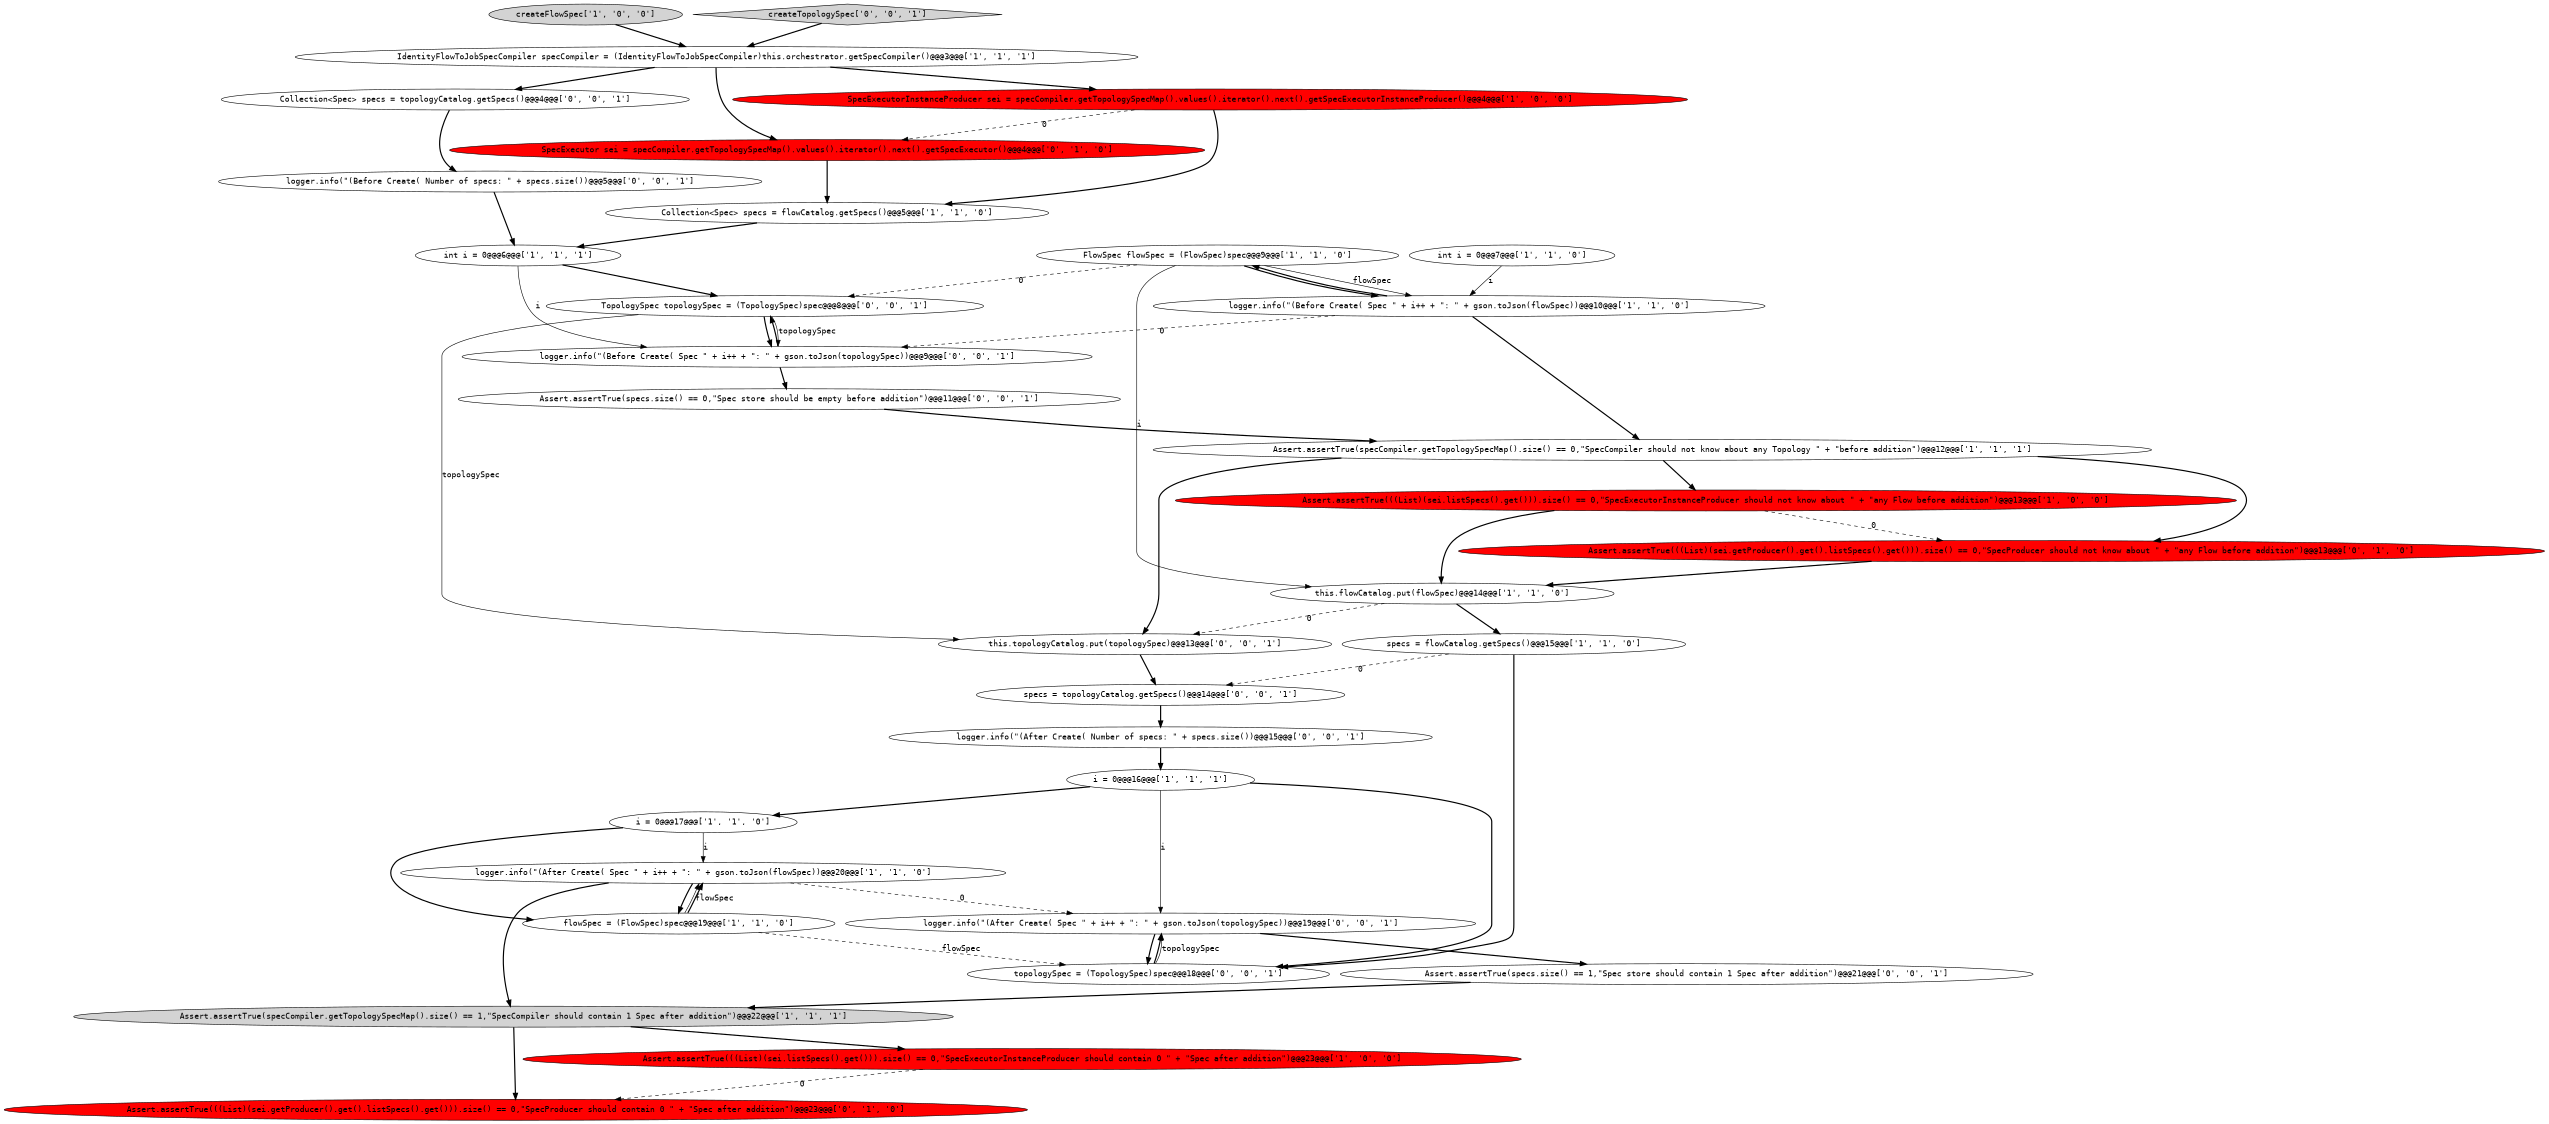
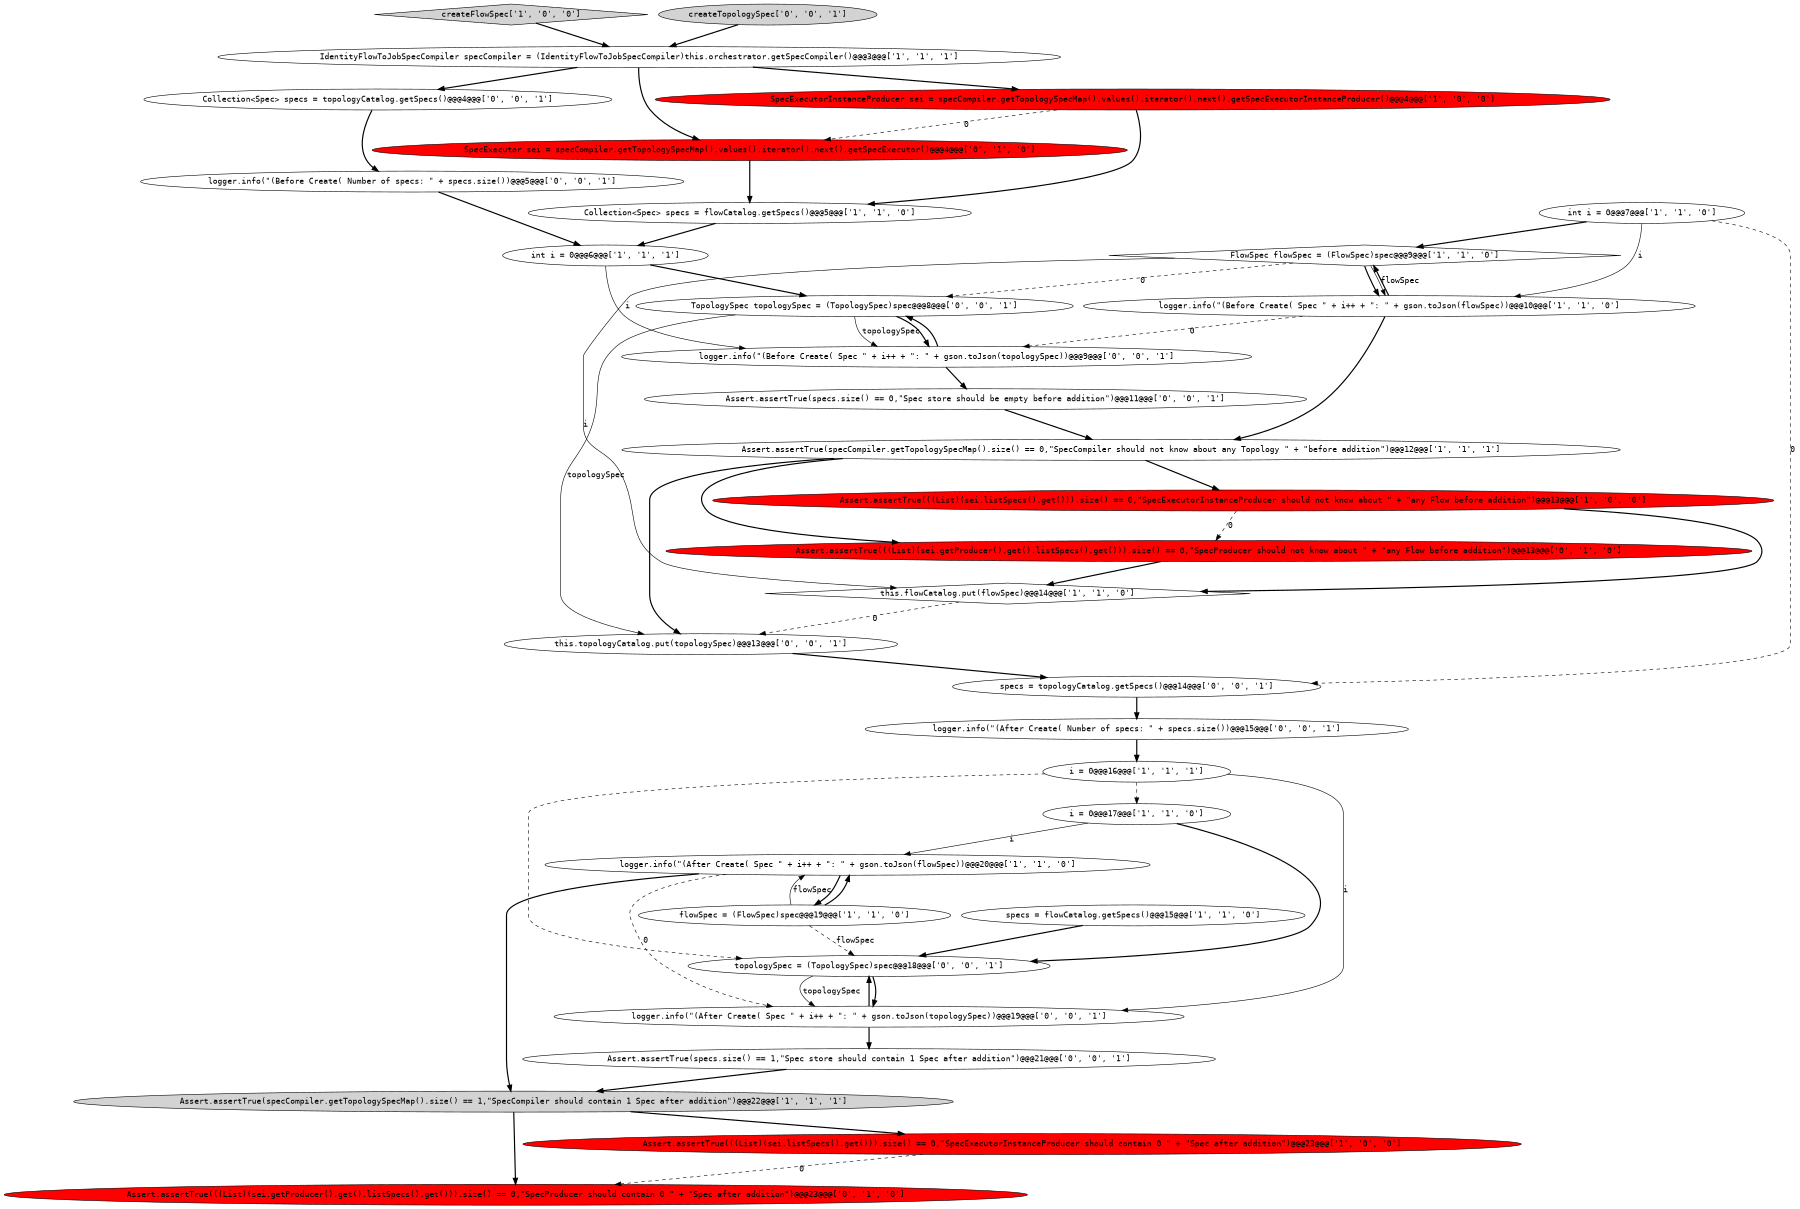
node "createFlowSpec['1', '0', '0']": shape ellipse -> diamond
node "createTopologySpec['0', '0', '1']": shape diamond -> ellipse
edge "int i = 0@@@7@@@['1', '1', '0']" -> "FlowSpec flowSpec = (FlowSpec)spec@@@9@@@['1', '1', '0']": added
node "FlowSpec flowSpec = (FlowSpec)spec@@@9@@@['1', '1', '0']": shape ellipse -> diamond
node "this.flowCatalog.put(flowSpec)@@@14@@@['1', '1', '0']": shape ellipse -> diamond
edge "this.flowCatalog.put(flowSpec)@@@14@@@['1', '1', '0']" -> "specs = flowCatalog.getSpecs()@@@15@@@['1', '1', '0']": removed
edge "specs = flowCatalog.getSpecs()@@@15@@@['1', '1', '0']" -> "specs = topologyCatalog.getSpecs()@@@14@@@['0', '0', '1']": now "int i = 0@@@7@@@['1', '1', '0']" -> "specs = topologyCatalog.getSpecs()@@@14@@@['0', '0', '1']"
edge "i = 0@@@16@@@['1', '1', '1']" -> "i = 0@@@17@@@['1', '1', '0']": style bold -> dashed
edge "i = 0@@@17@@@['1', '1', '0']" -> "flowSpec = (FlowSpec)spec@@@19@@@['1', '1', '0']": now "i = 0@@@17@@@['1', '1', '0']" -> "topologySpec = (TopologySpec)spec@@@18@@@['0', '0', '1']"
edge "i = 0@@@16@@@['1', '1', '1']" -> "topologySpec = (TopologySpec)spec@@@18@@@['0', '0', '1']": style bold -> dashed
